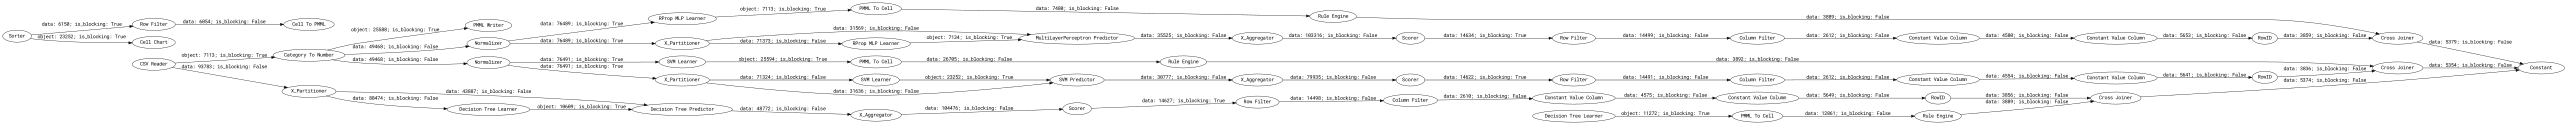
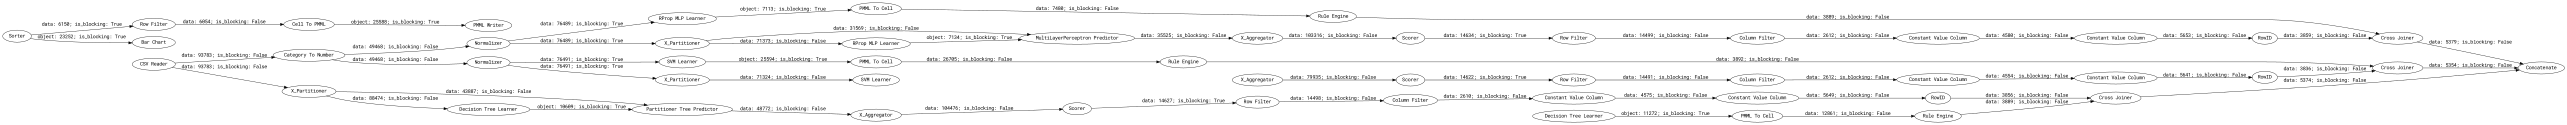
edge "Category To Number" -> "PMML Writer": now "Cell To PMML" -> "PMML Writer"
node "Cell Chart": label "Cell Chart" -> "Bar Chart"
edge "CSV Reader" -> "Category To Number": label "object: 7113; is_blocking: True" -> "data: 93783; is_blocking: False"
node "Constant": label "Constant" -> "Concatenate"
node "SVM Predictor": removed
node "Decision Tree Predictor": label "Decision Tree Predictor" -> "Partitioner Tree Predictor"
